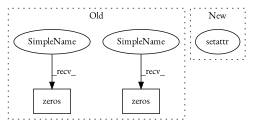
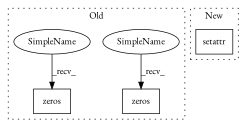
node "setattr": shape ellipse -> box
